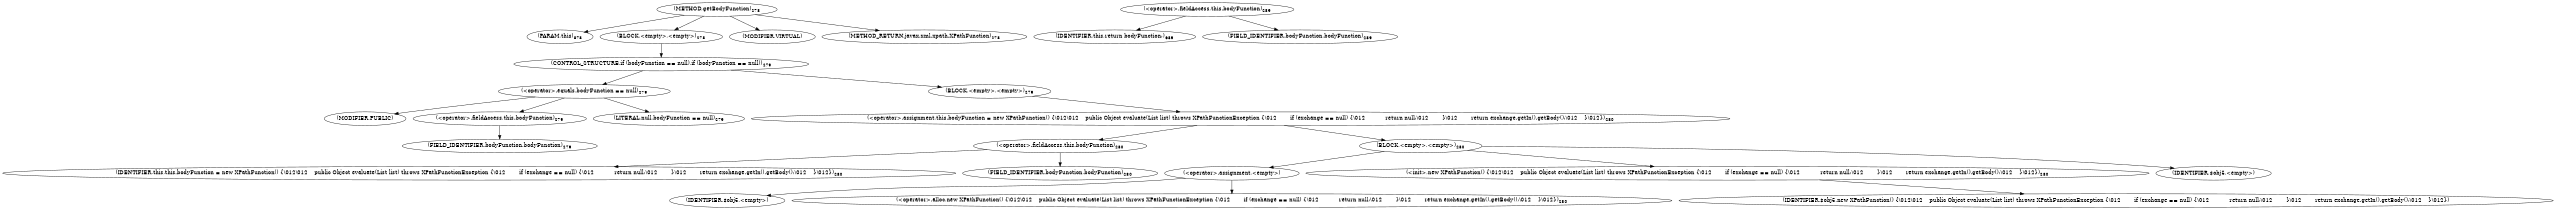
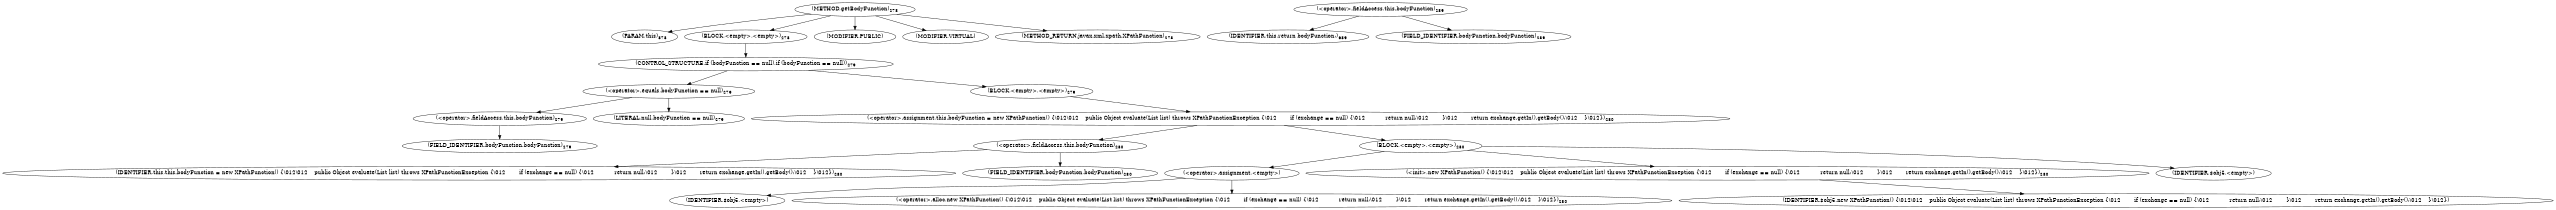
edge "(<operator>.equals,bodyFunction == null)" -> "(MODIFIER,PUBLIC)": now "(METHOD,getBodyFunction)" -> "(MODIFIER,PUBLIC)"
